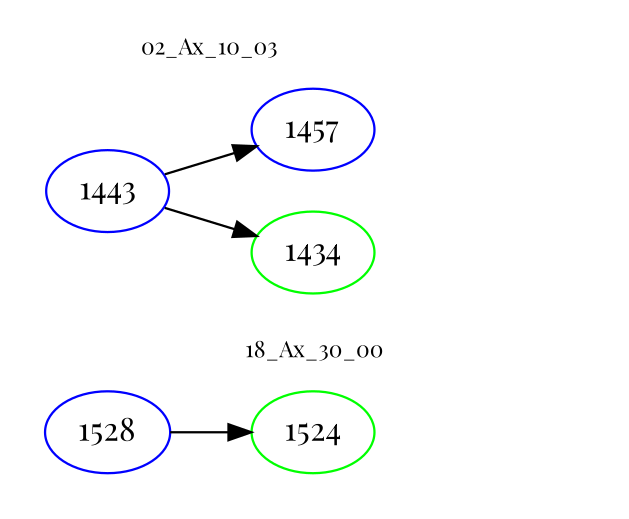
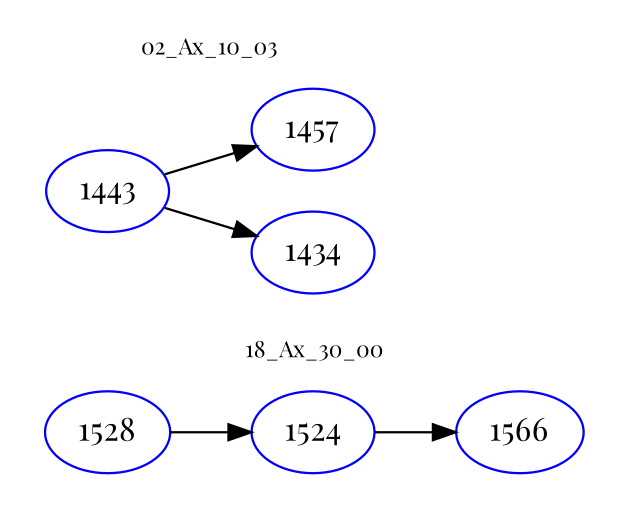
node "1434": color green -> blue
node "1524": color green -> blue
node "1566": added
